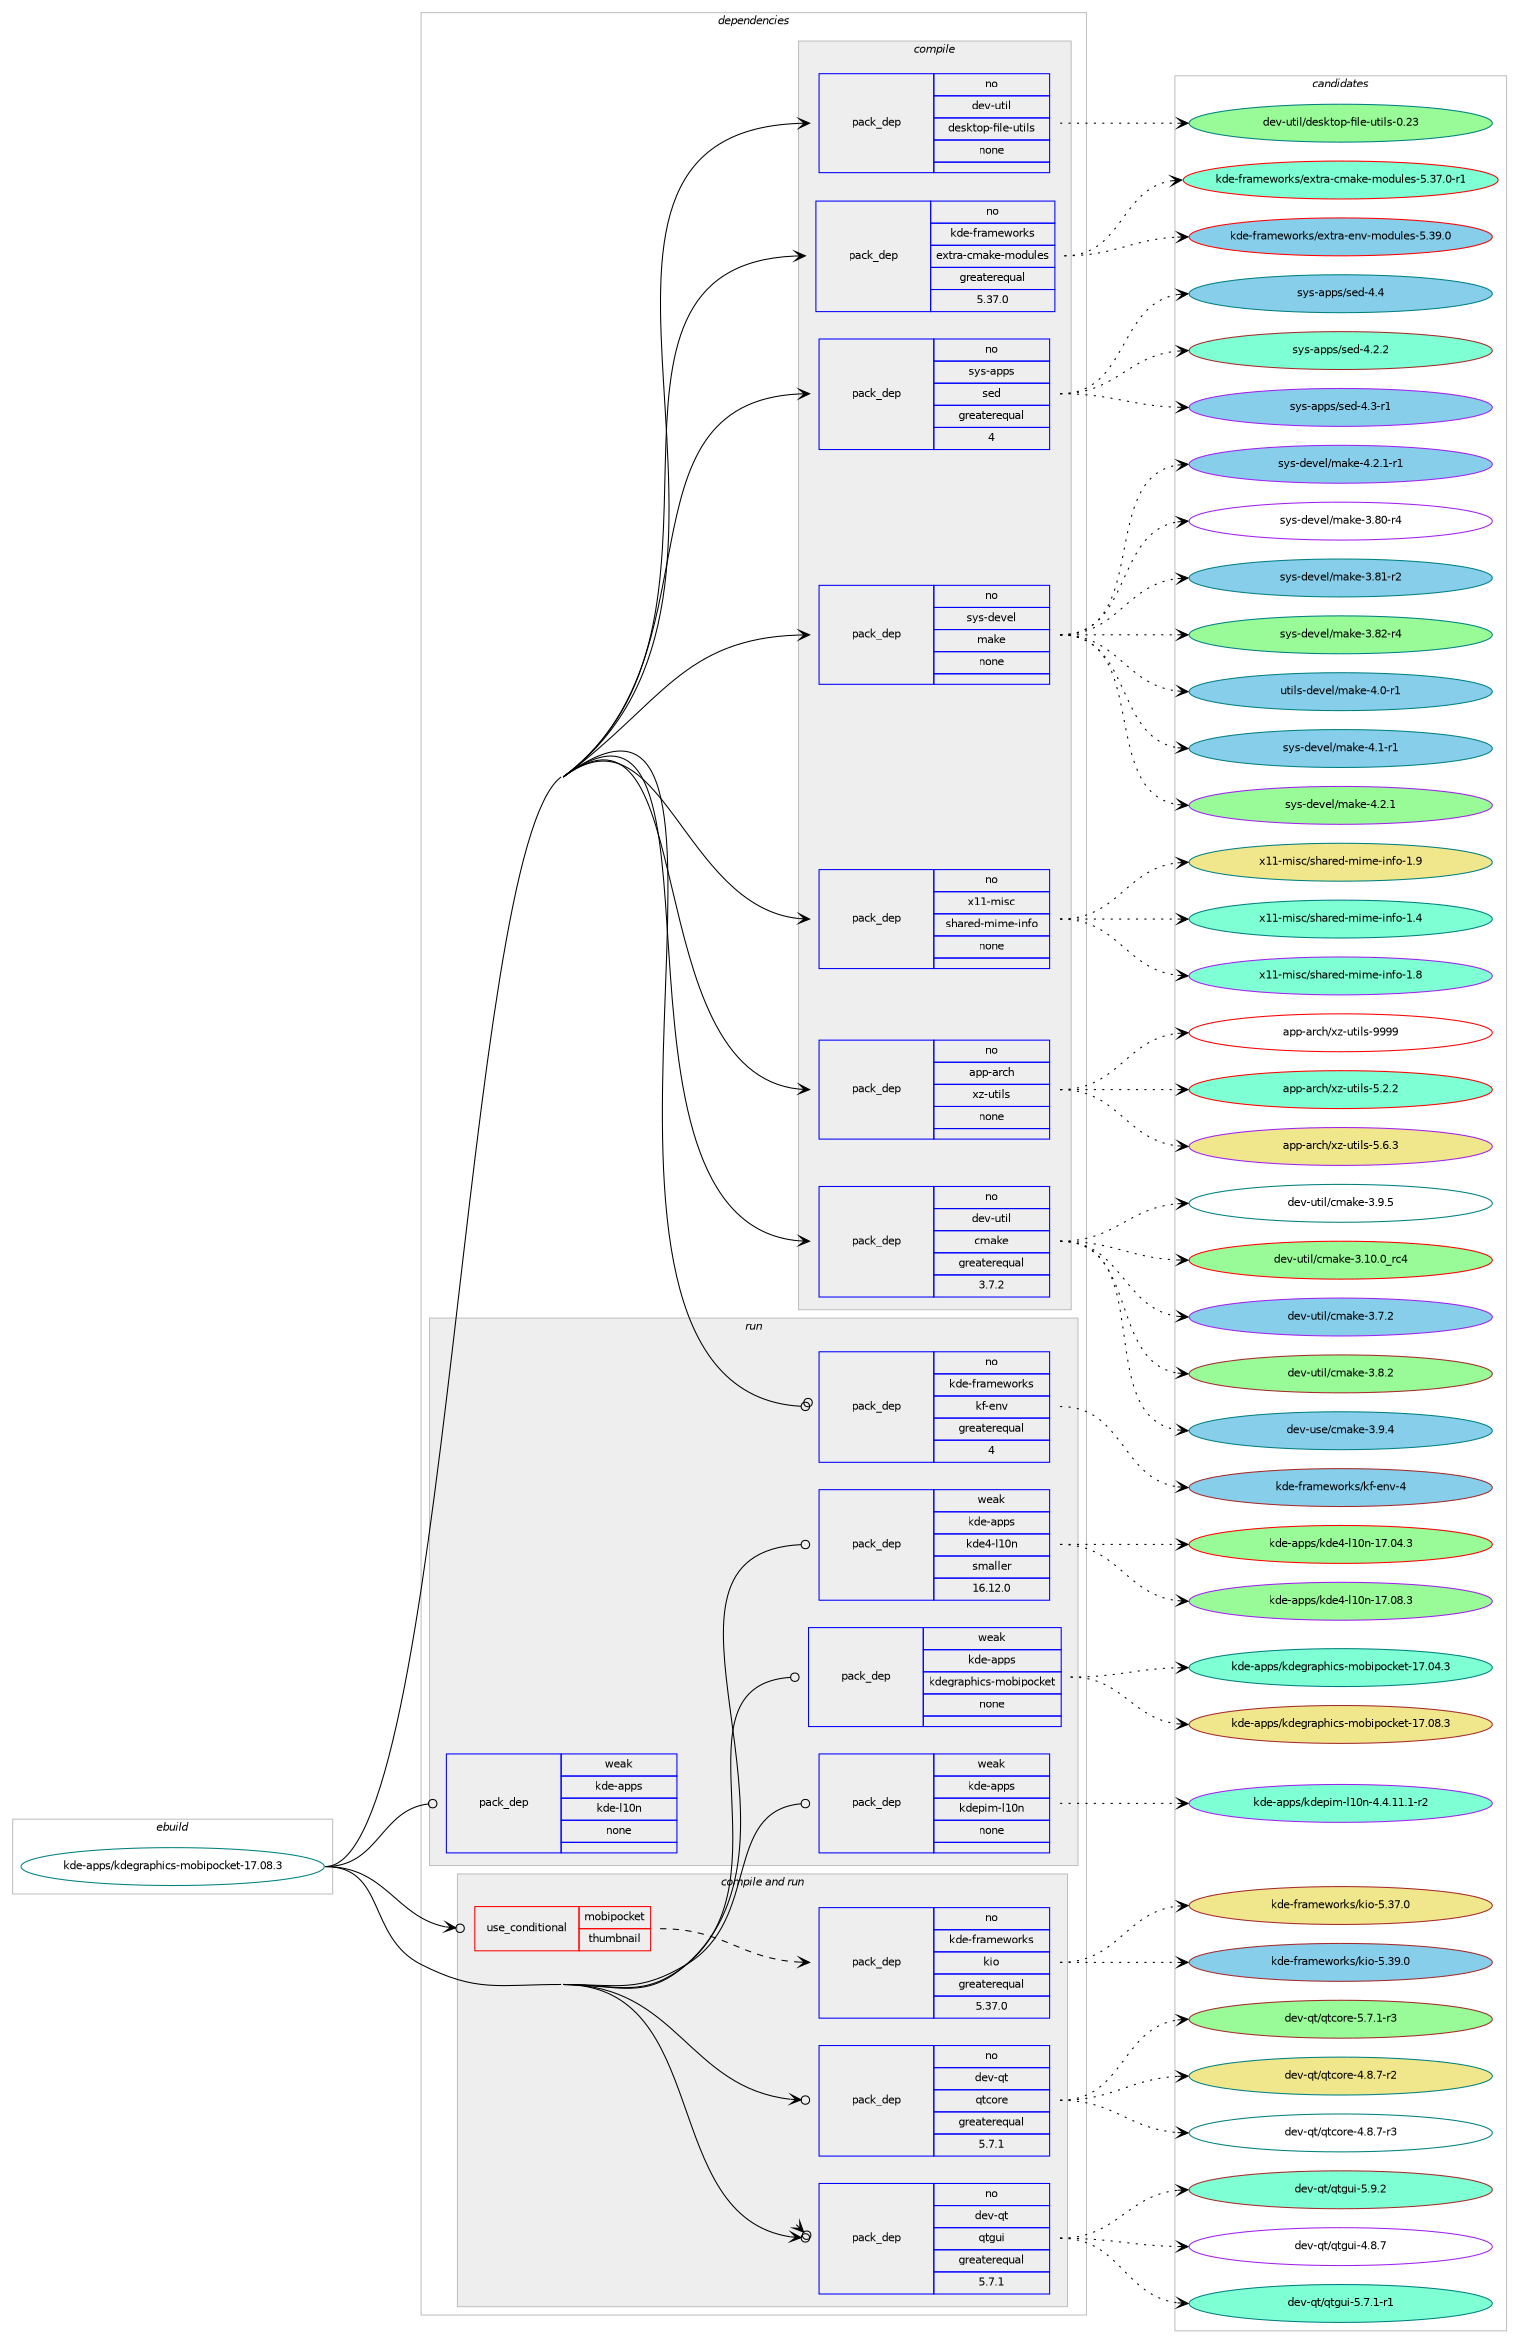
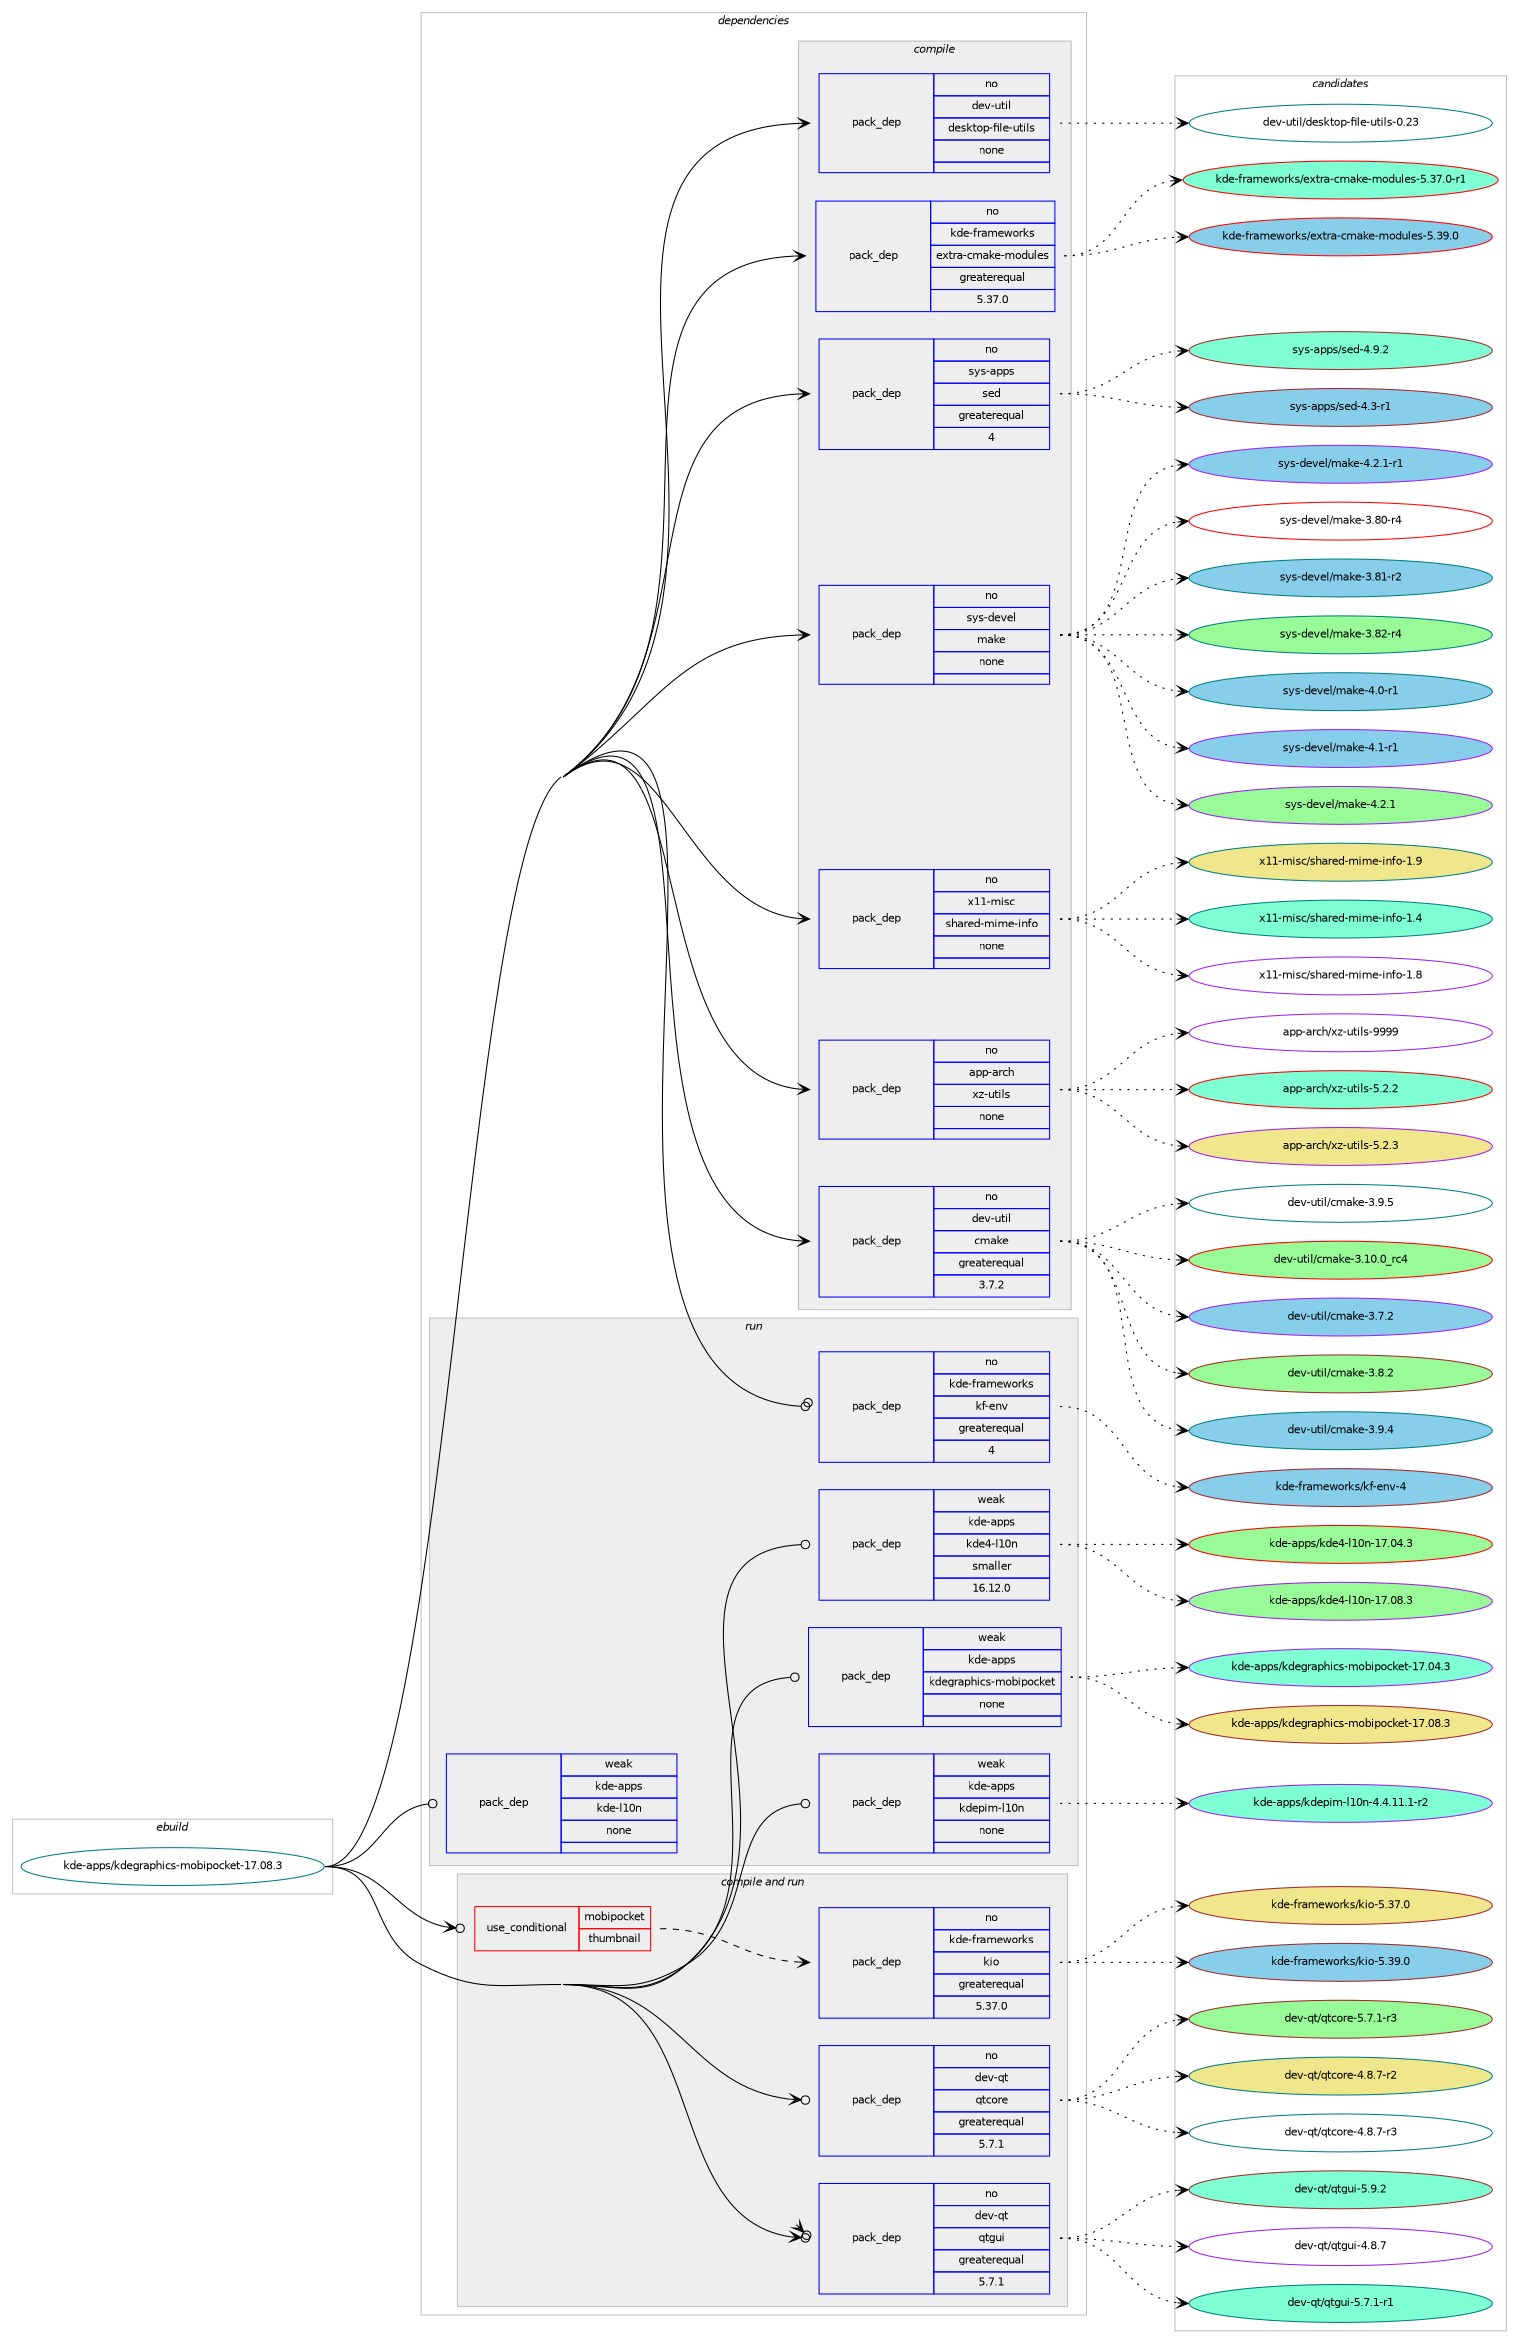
node "dev-util/desktop-file-utils-0.23": fillcolor palegreen -> white
node "kde-frameworks/extra-env-modules-5.39.0": label "kde-frameworks/extra-env-modules-5.39.0" -> "kde-frameworks/extra-cmake-modules-5.39.0"
node "sys-apps/sed-4.4": removed
node "sys-apps/sed-4.2.2": label "sys-apps/sed-4.2.2" -> "sys-apps/sed-4.9.2"
node "sys-apps/sed-4.3-r1": color purple -> brown
node "sys-devel/make-3.80-r4": color purple -> red
node "utils-devel/make-4.0-r1": label "utils-devel/make-4.0-r1" -> "sys-devel/make-4.0-r1"
node "sys-devel/make-4.1-r1": color teal -> purple
node "x11-misc/shared-mime-info-1.8": fillcolor aquamarine -> white
node "app-arch/xz-utils-9999": color red -> purple
node "app-arch/xz-utils-5.6.3": label "app-arch/xz-utils-5.6.3" -> "app-arch/xz-utils-5.2.3"
node "dev-use/cmake-3.9.4": label "dev-use/cmake-3.9.4" -> "dev-util/cmake-3.9.4"
node "kde-apps/kdegraphics-mobipocket-17.04.3": color teal -> purple
